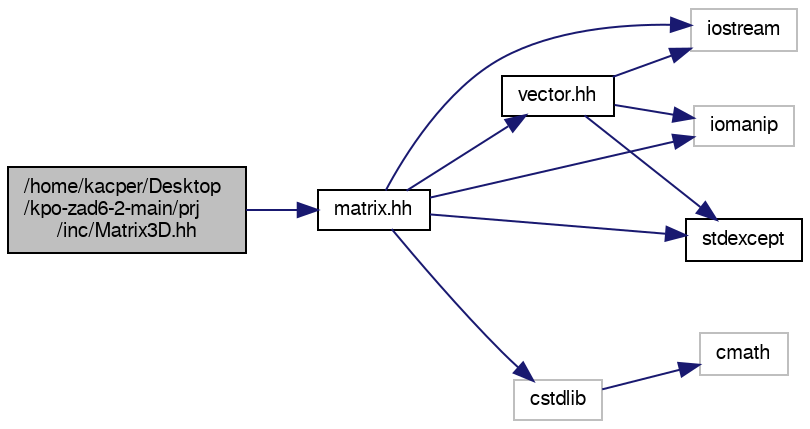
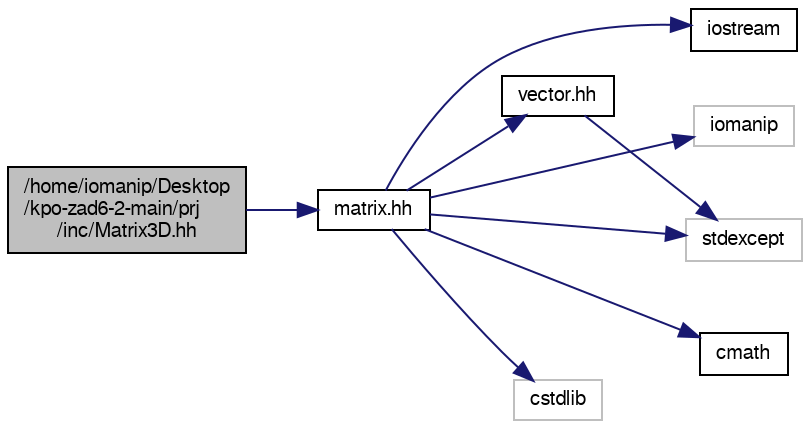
node "iostream": color grey75 -> black
edge "vector.hh" -> "iostream": removed
edge "vector.hh" -> "iomanip": removed
node "/home/kacper/Desktop /kpo-zad6-2-main/prj /inc/Matrix3D.hh": label "/home/kacper/Desktop /kpo-zad6-2-main/prj /inc/Matrix3D.hh" -> "/home/iomanip/Desktop /kpo-zad6-2-main/prj /inc/Matrix3D.hh"
node "stdexcept": color black -> grey75
node "cmath": color grey75 -> black
edge "cstdlib" -> "cmath": now "matrix.hh" -> "cmath"
